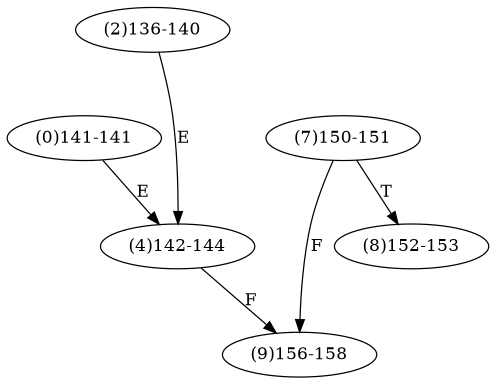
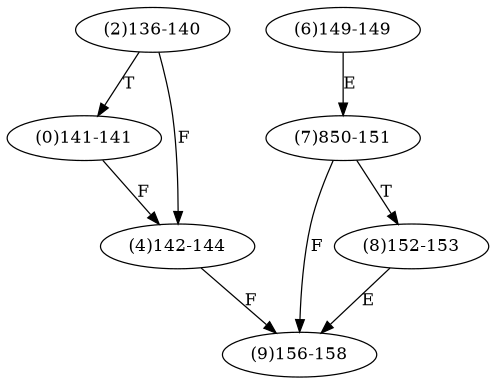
node "(6)149-149": added
edge "(2)136-140" -> "(0)141-141": added, label "T"
edge "(2)136-140" -> "(4)142-144": label "E" -> "F"
node "(7)150-151": label "(7)150-151" -> "(7)850-151"
edge "(0)141-141" -> "(4)142-144": label "E" -> "F"
edge "(8)152-153" -> "(9)156-158": added, label "E"
